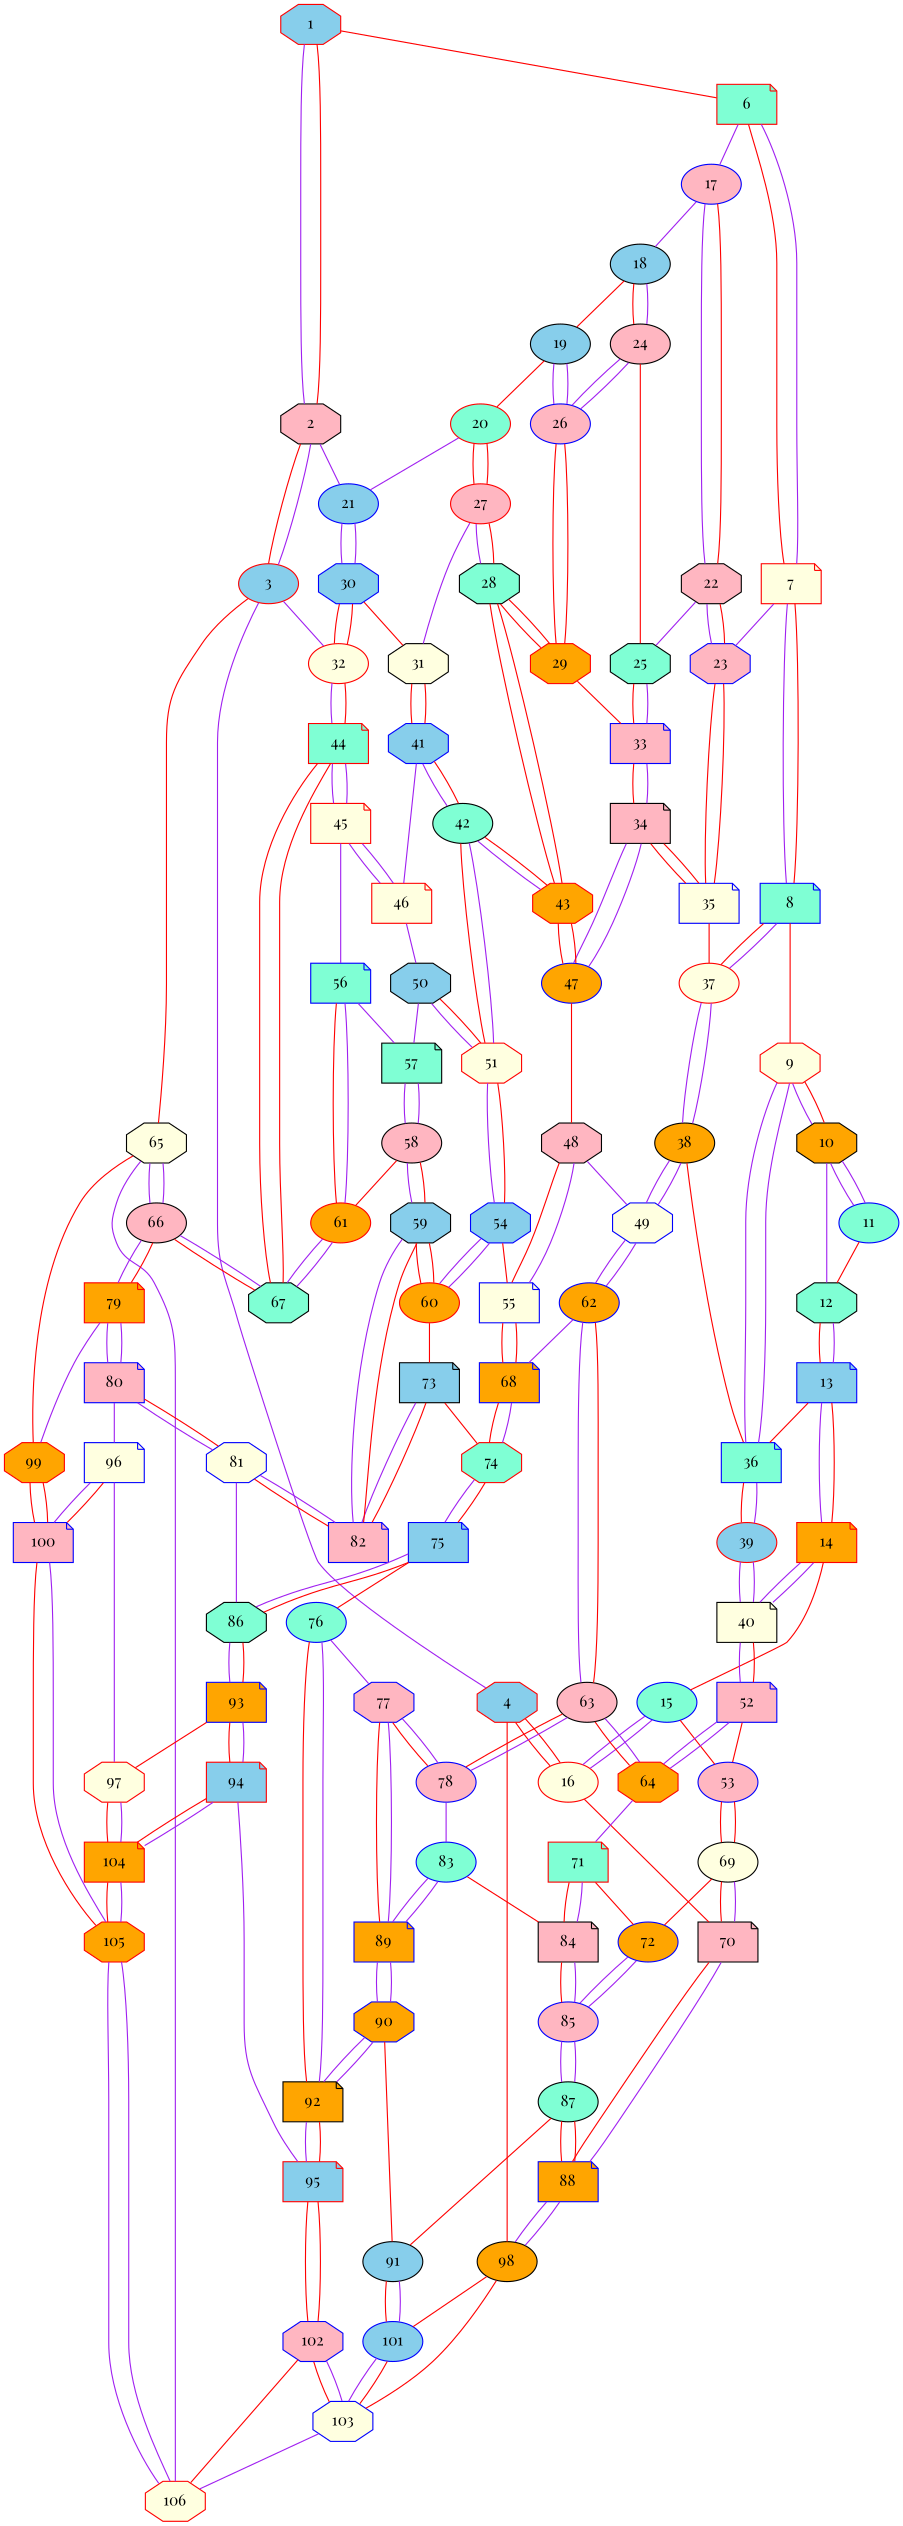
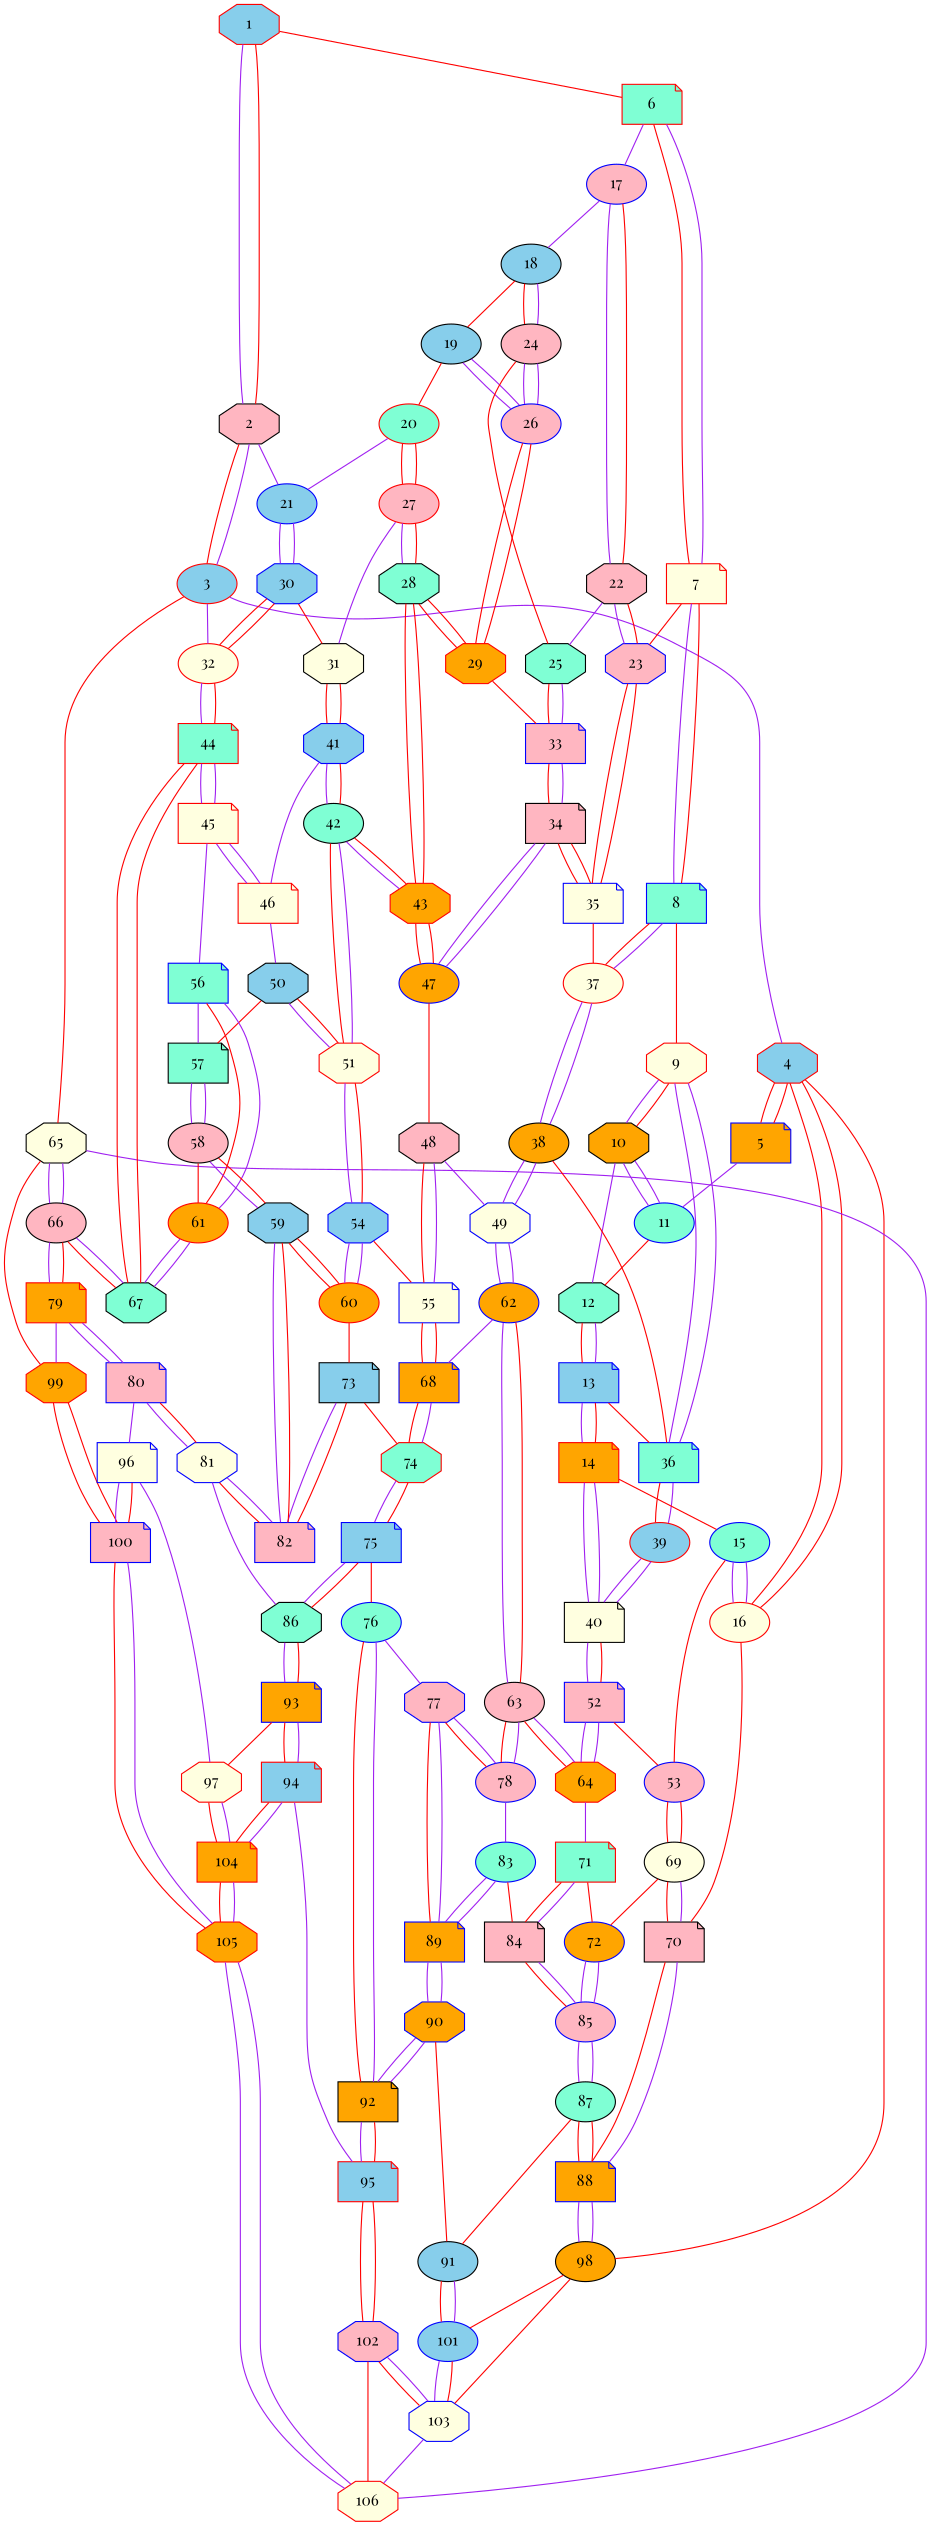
edge "7" -- "23": color purple -> red
edge "50" -- "57": color purple -> red
node "5": added
